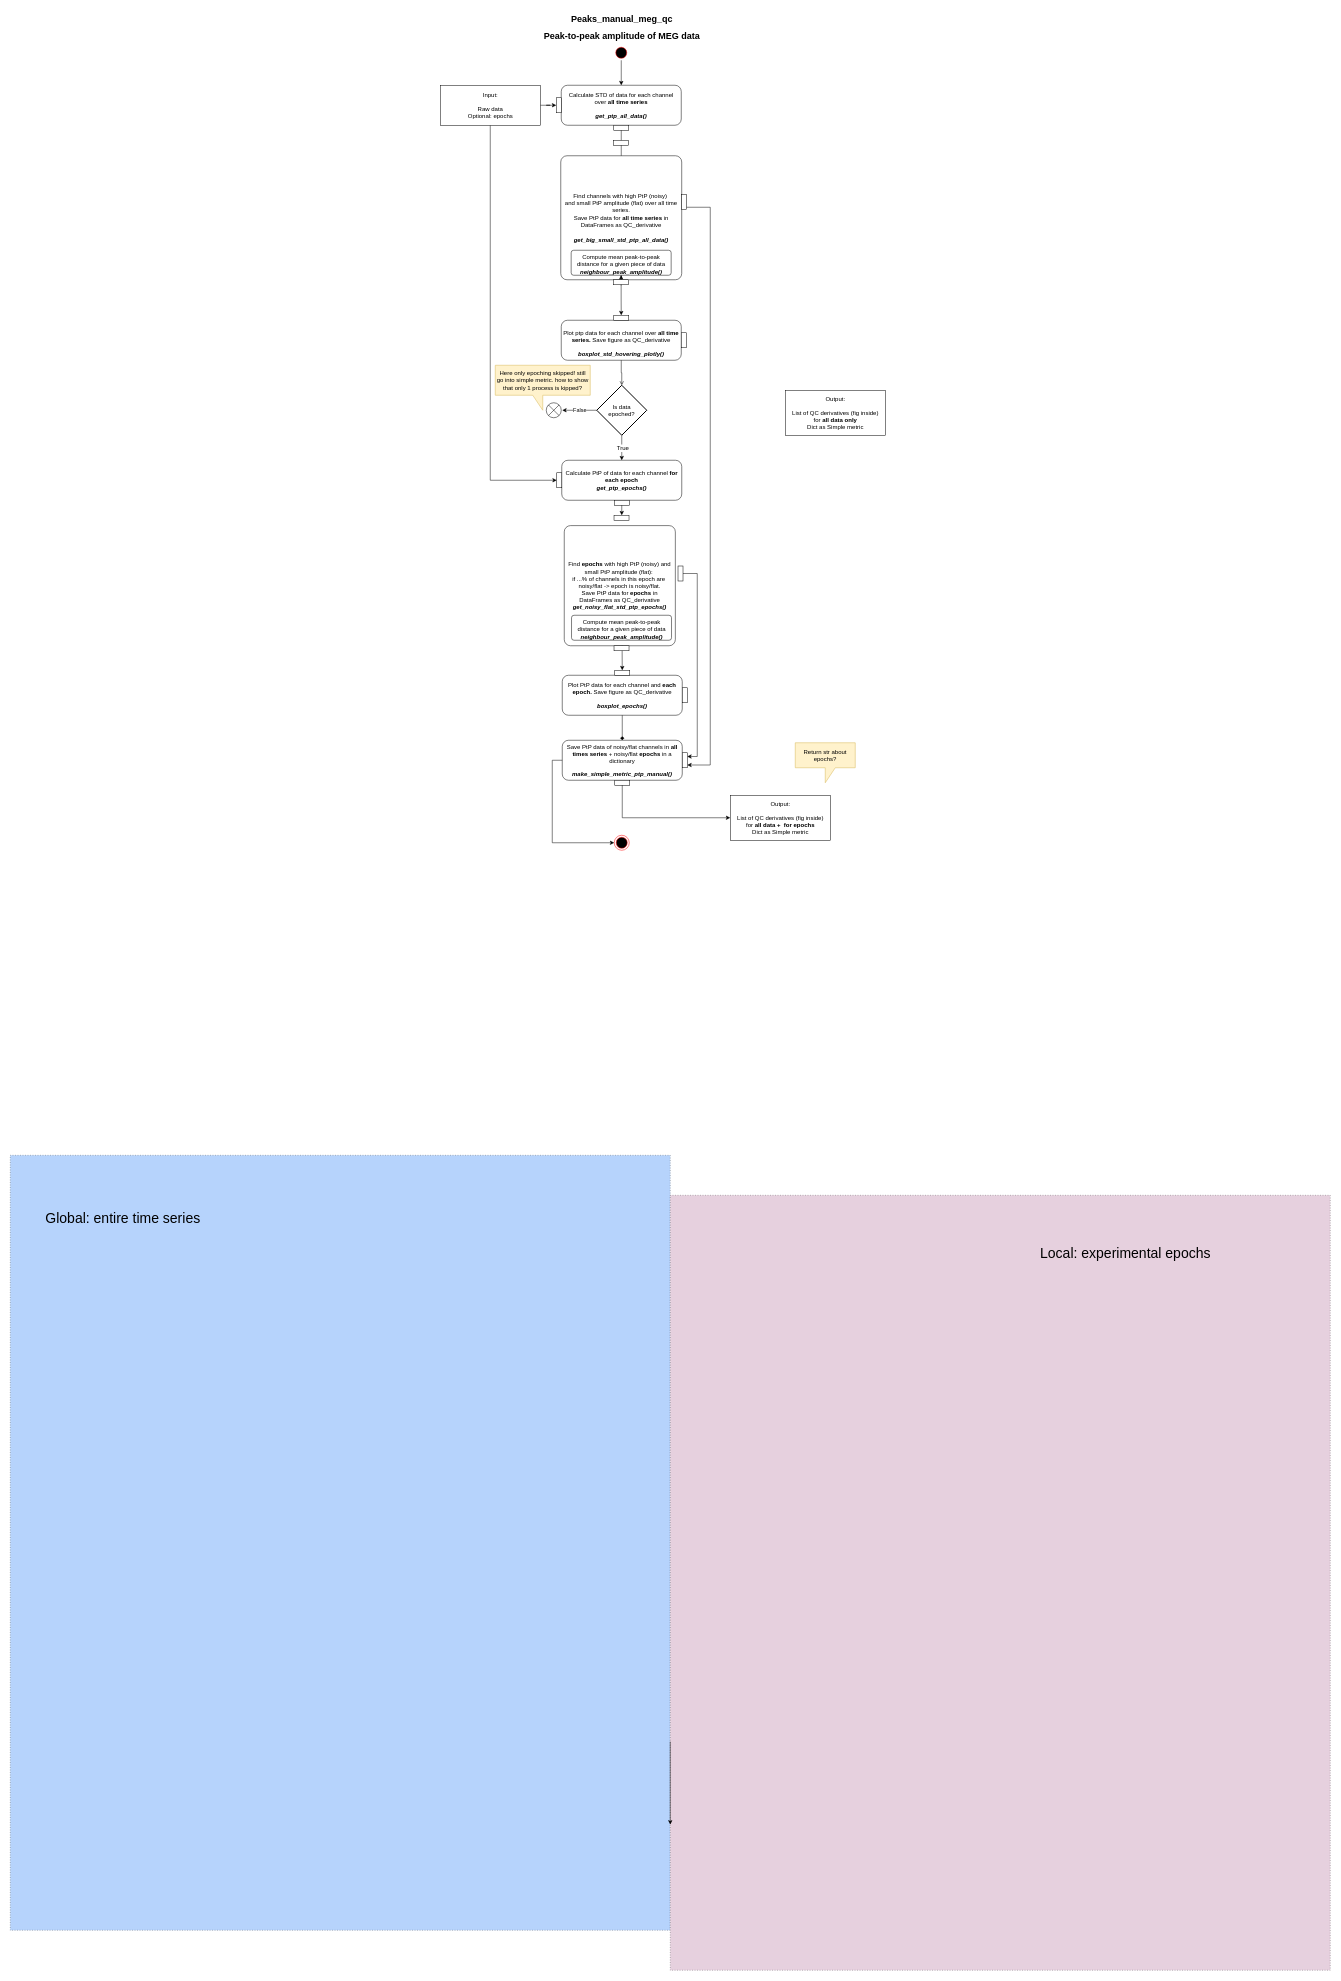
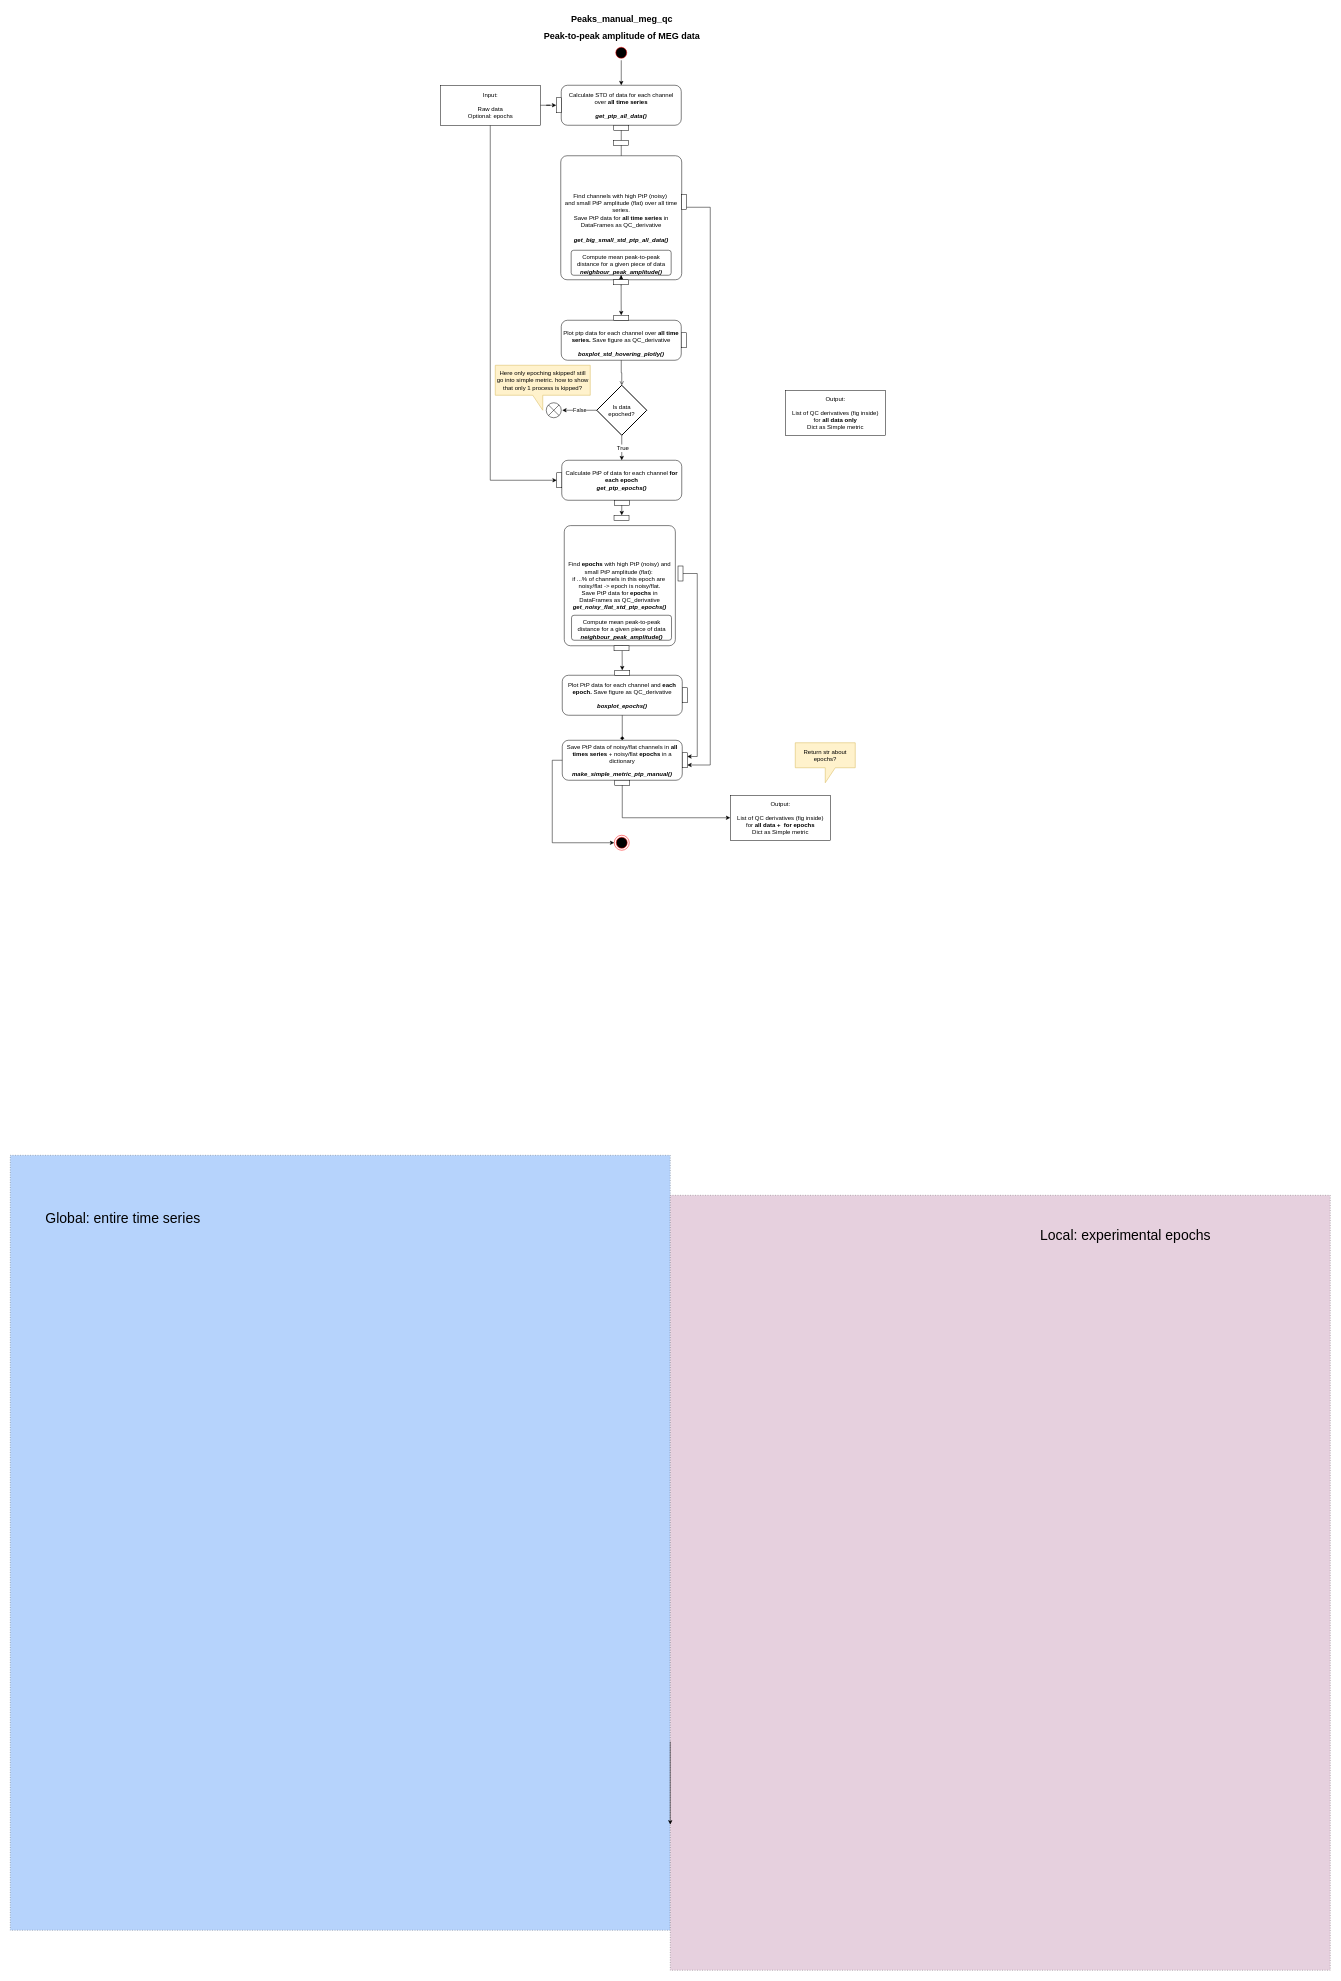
node "Local: experimental epochs": moved (1125, 1253) -> (1125, 1235)
